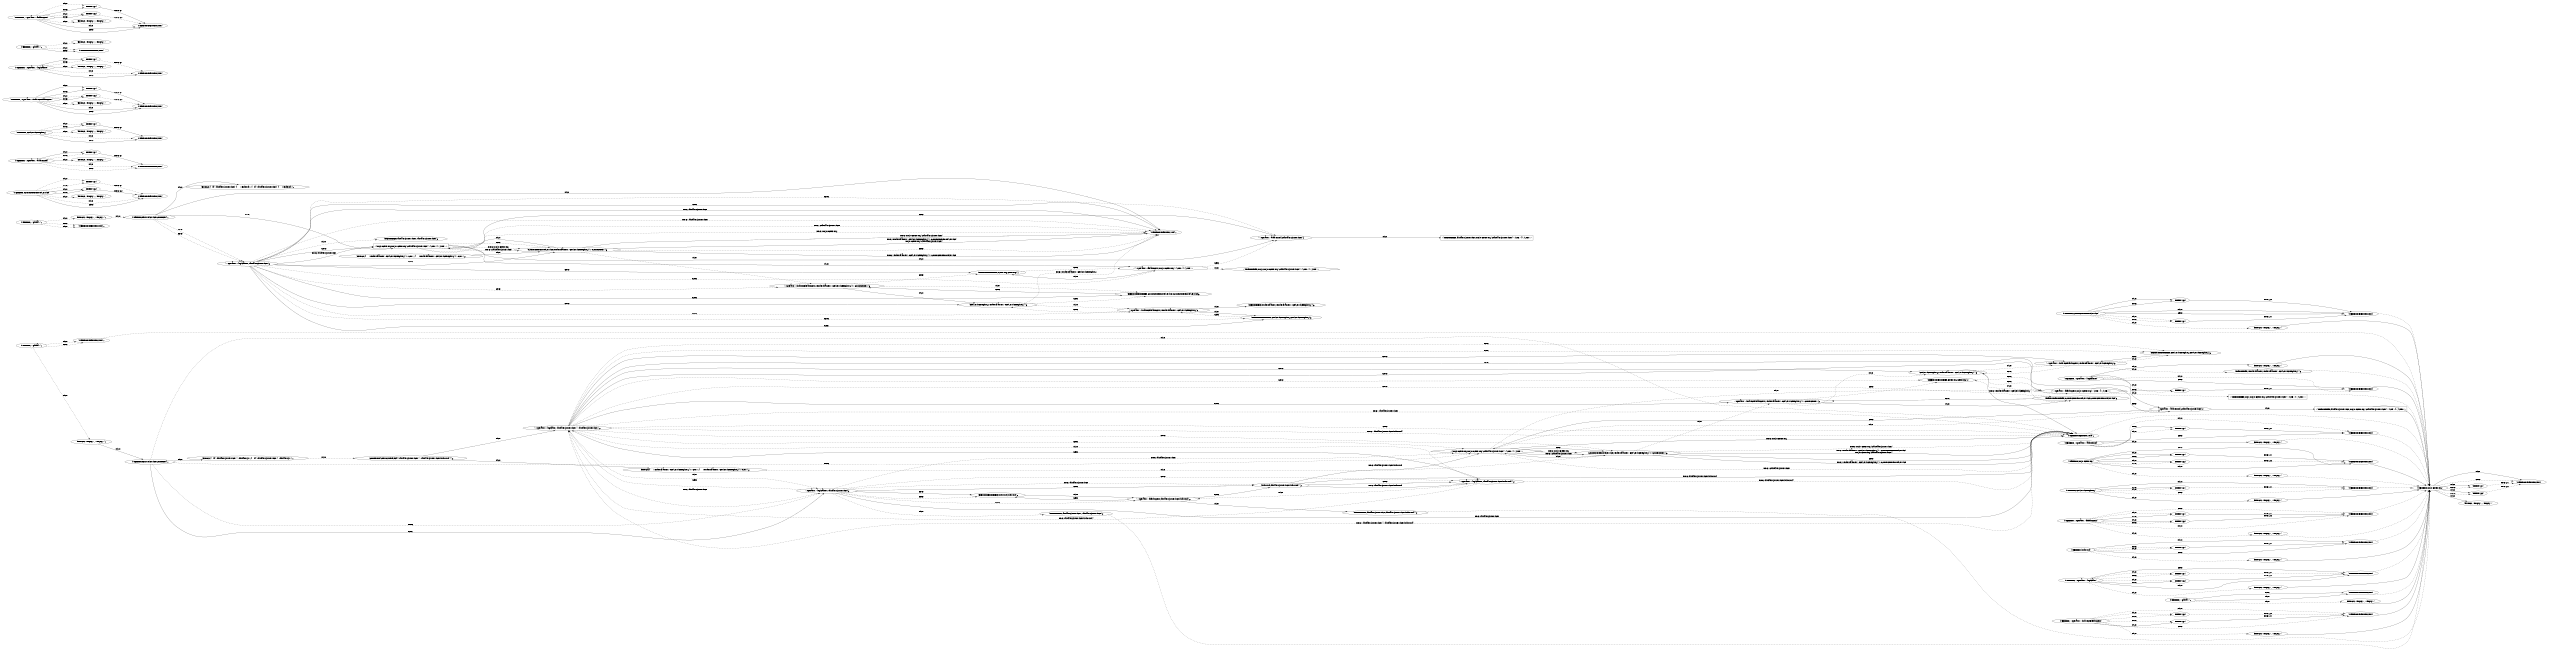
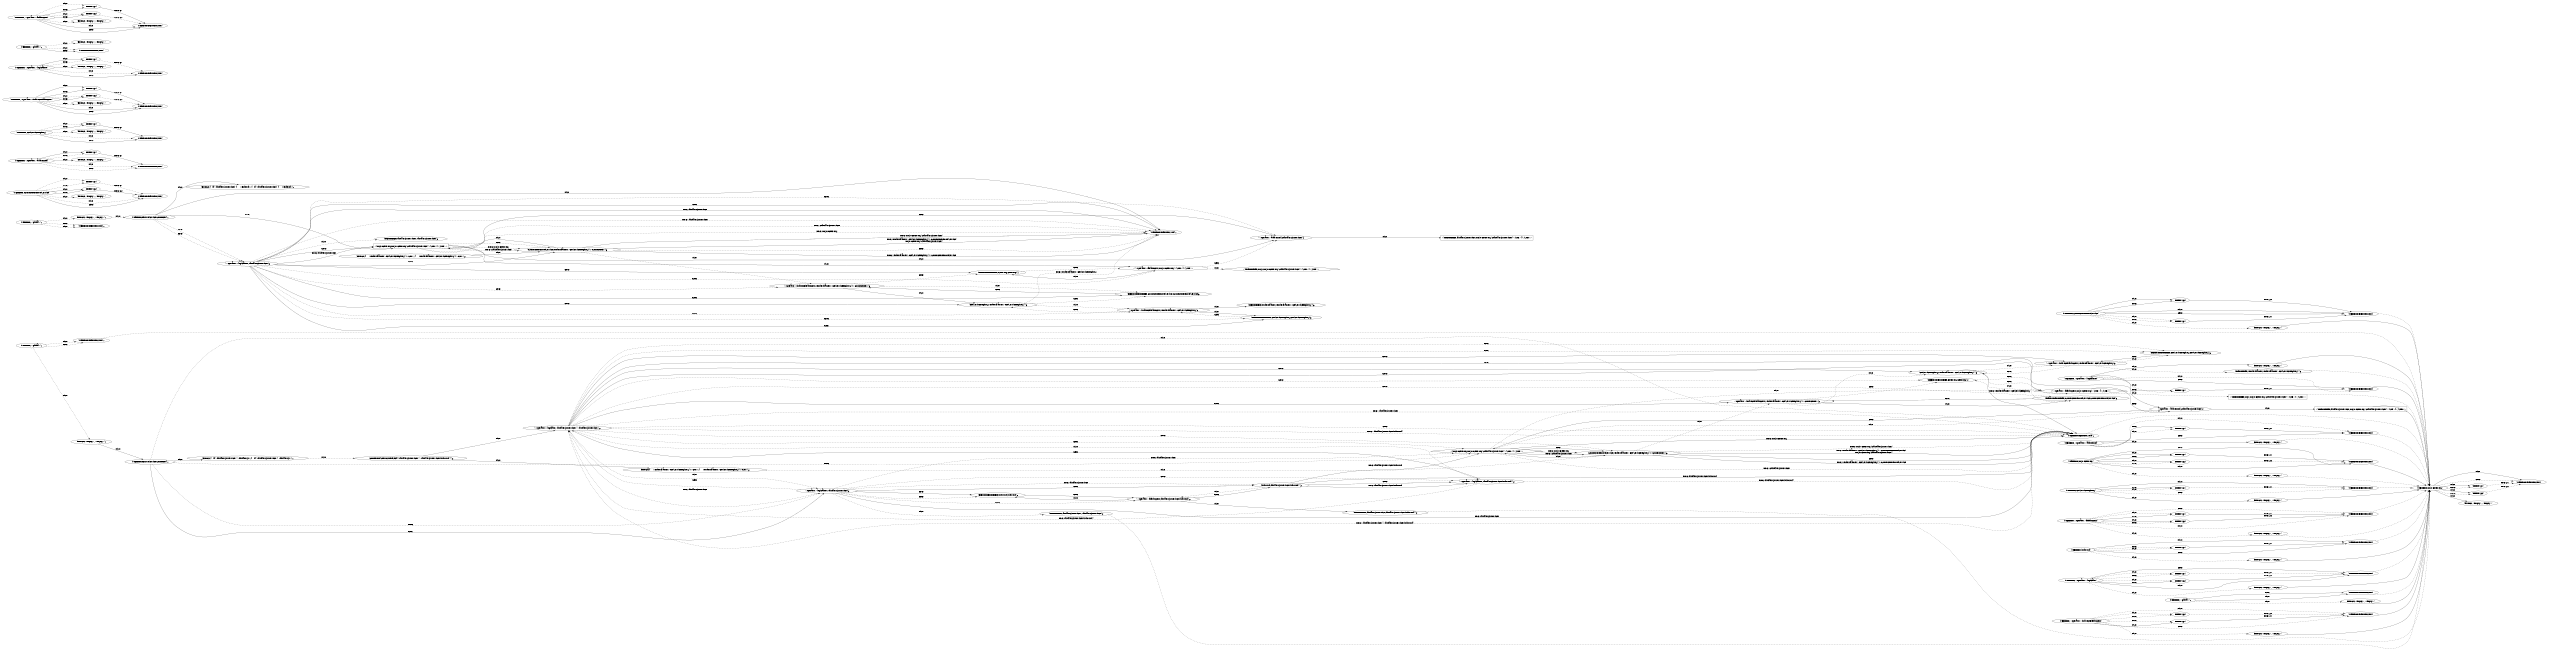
edge "(FIELD_IDENTIFIER,is_bound,is_bound)" -> "(<operator>.fieldAccess,distiller_js_service_.is_bound)": label "AST: " -> "CFG: "
edge "(<operator>.logicalNot,!distiller_js_service_.is_bound())" -> "(<operator>.fieldAccess,distiller_js_service_.is_bound)": now "(is_bound,distiller_js_service_.is_bound())" -> "(<operator>.fieldAccess,distiller_js_service_.is_bound)"
edge "(<operator>.fieldAccess,distiller_js_service_.is_bound)" -> "(FIELD_IDENTIFIER,is_bound,is_bound)": label "CFG: " -> "AST: "
